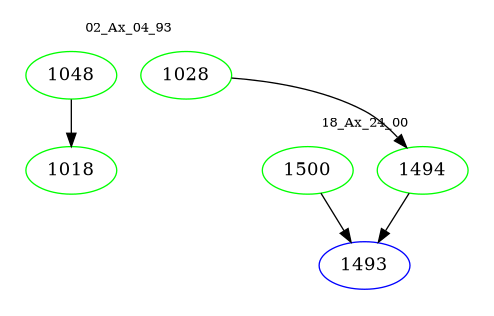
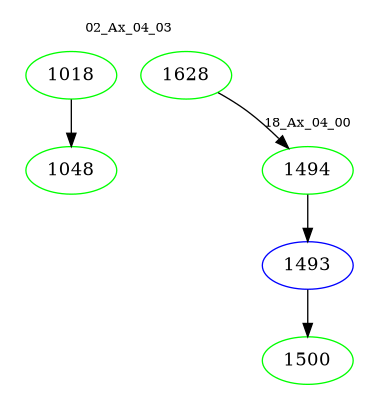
cluster "02_Ax_04_93": label "02_Ax_04_93" -> "02_Ax_04_03"
node "1028": label "1028" -> "1628"
edge "1048" -> "1018": reversed
cluster "18_Ax_24_00": label "18_Ax_24_00" -> "18_Ax_04_00"
edge "1500" -> "1493": reversed
